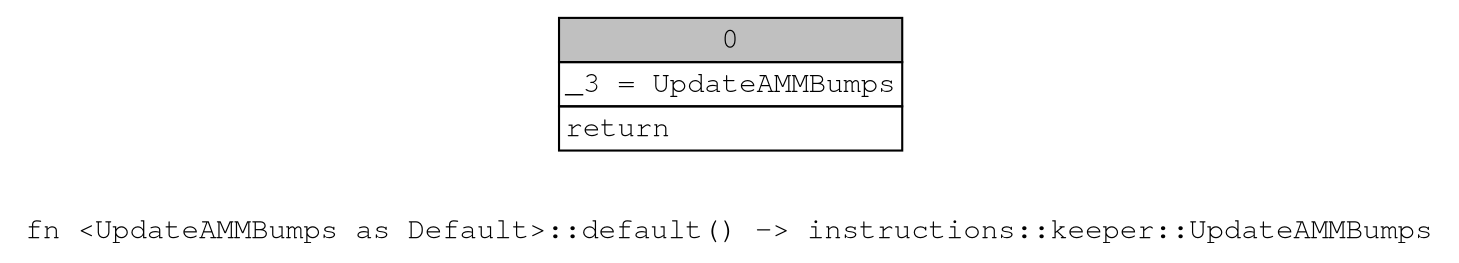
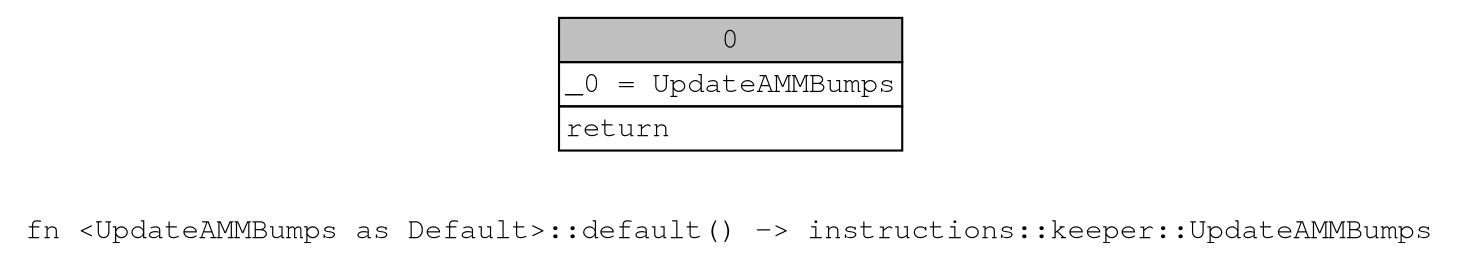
node "0": text "_3 = UpdateAMMBumps" -> "_0 = UpdateAMMBumps"
